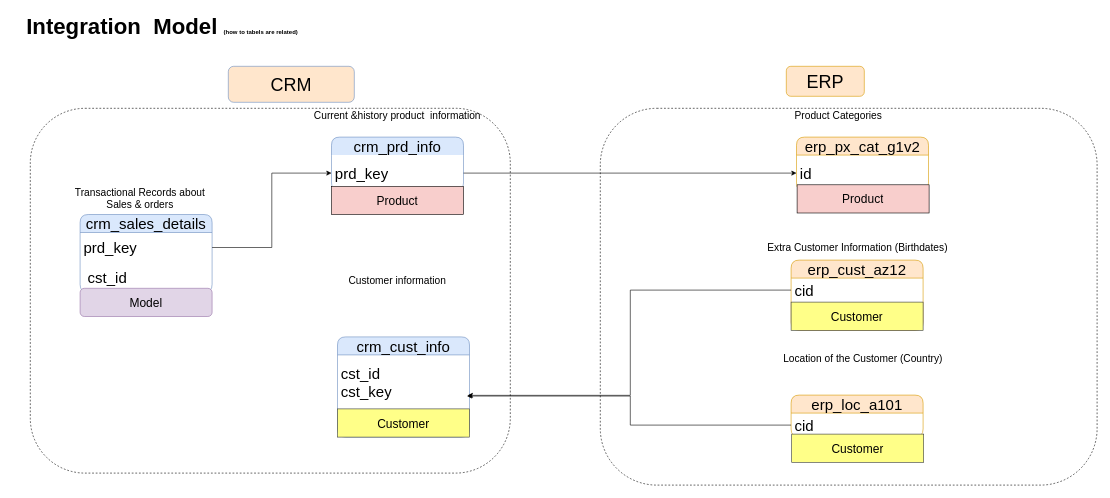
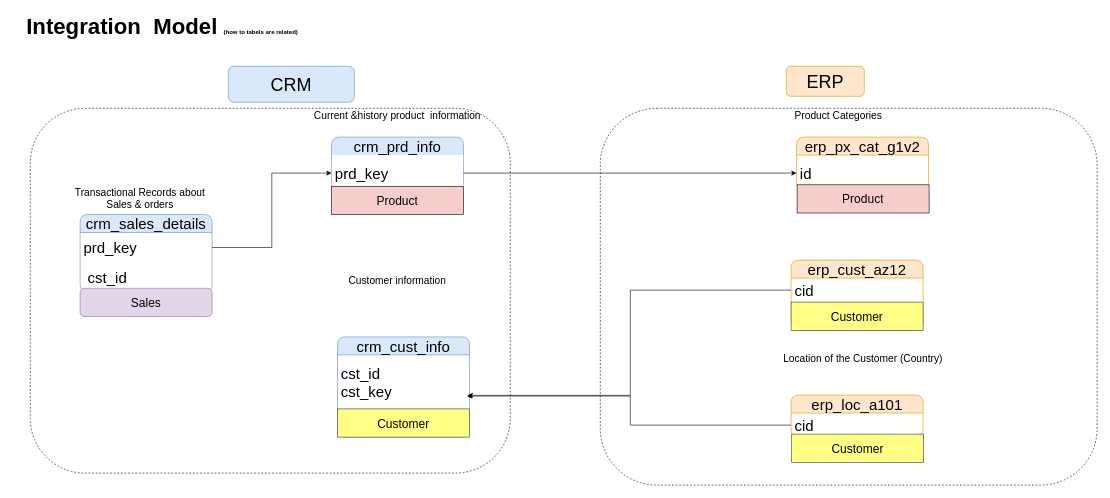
node "CRM": fillcolor #ffe6cc -> #dae8fc
node "Extra Customer Information (Birthdates)": removed
node "Model": label "Model" -> "Sales"
